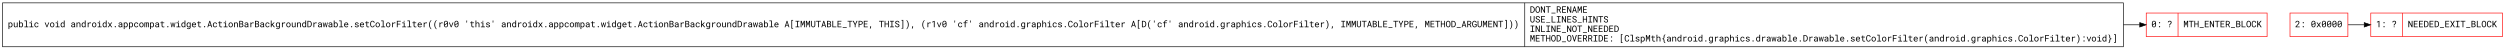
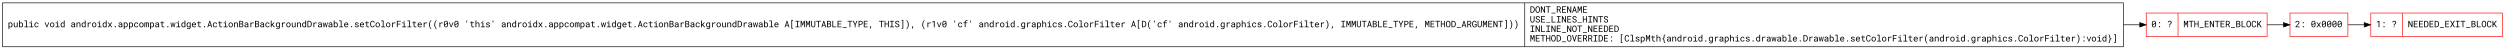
edge "0: ?" -> "2: 0x0000": added
